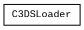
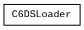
node "C3DSLoader": label "C3DSLoader" -> "C6DSLoader"
